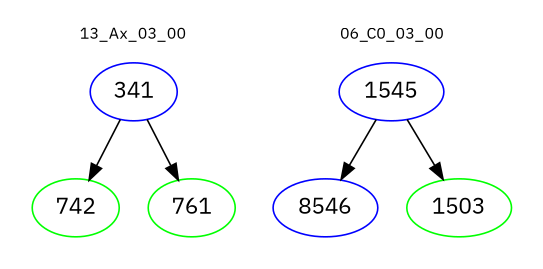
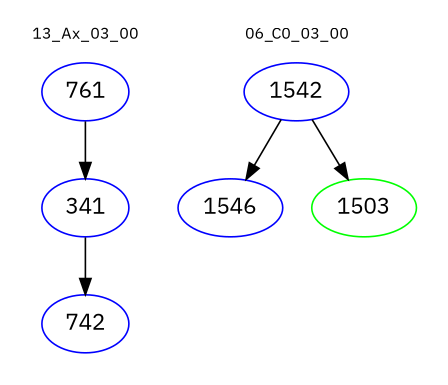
node "1545": label "1545" -> "1542"
edge "341" -> "761": reversed
node "742": color green -> blue
node "761": color green -> blue
node "8546": label "8546" -> "1546"
